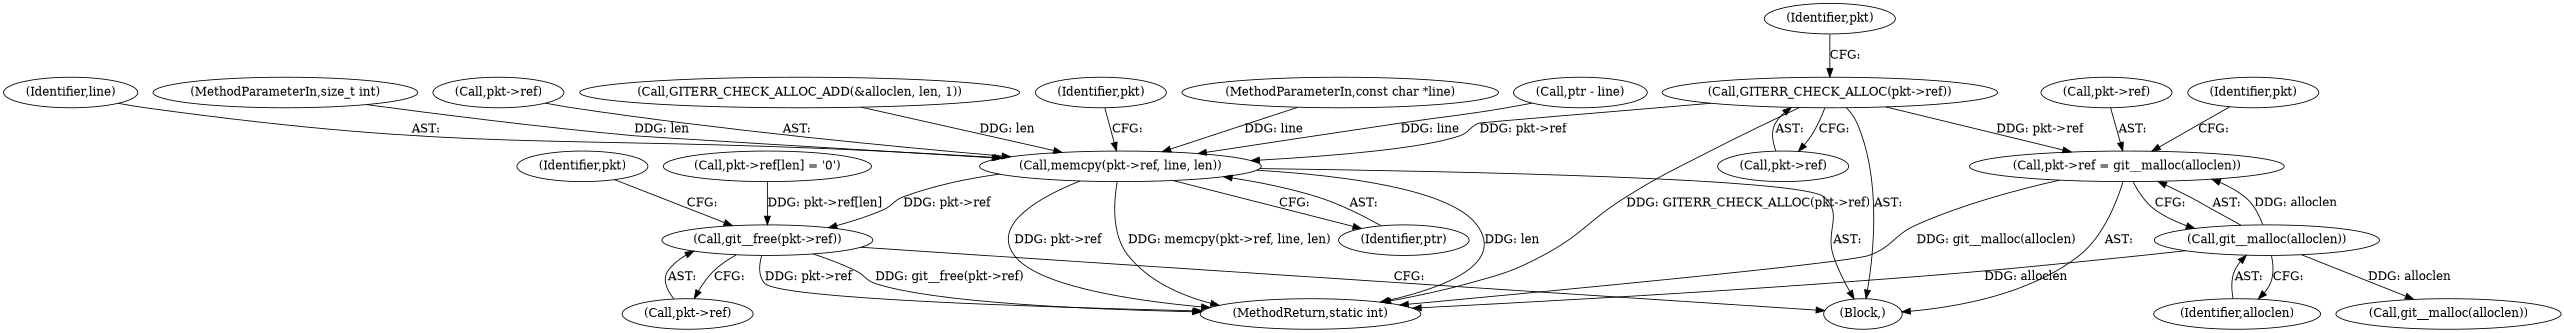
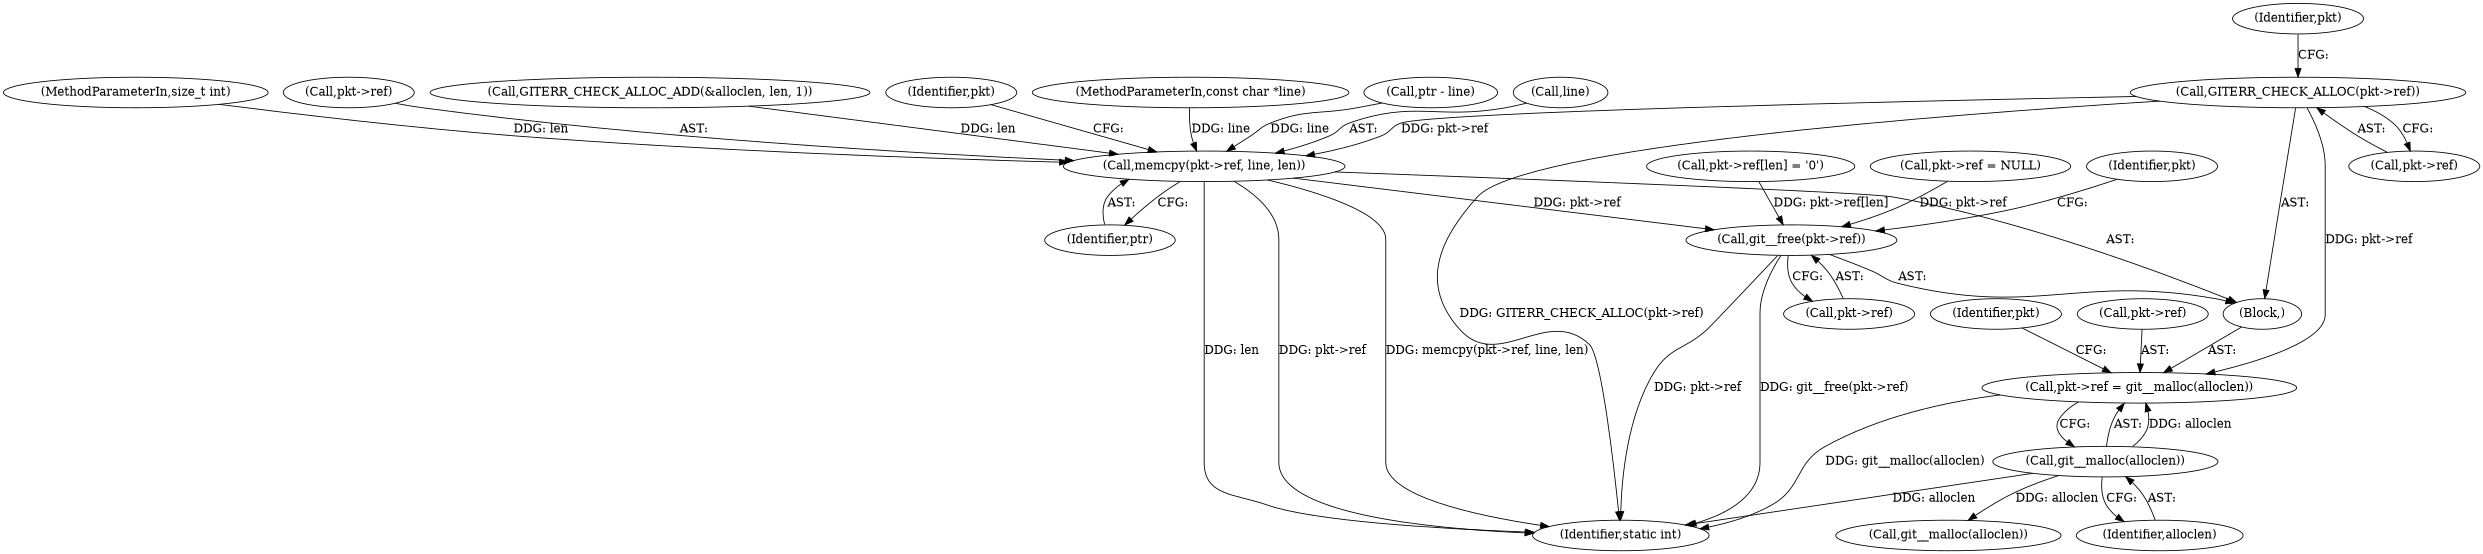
node "(Identifier,line)": label "(Identifier,line)" -> "(Call,line)"
node "(Call,pkt->ref = NULL)": added
edge "(Call,git__free(pkt->ref))" -> "(Block,)": label "CFG: " -> "AST: "
edge "(Call,pkt->ref = git__malloc(alloclen))" -> "(Block,)": reversed
node "(MethodReturn,static int)": label "(MethodReturn,static int)" -> "(Identifier,static int)"
